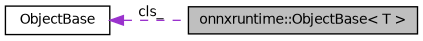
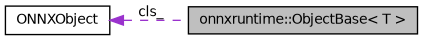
node "ObjectBase": label "ObjectBase" -> "ONNXObject"
